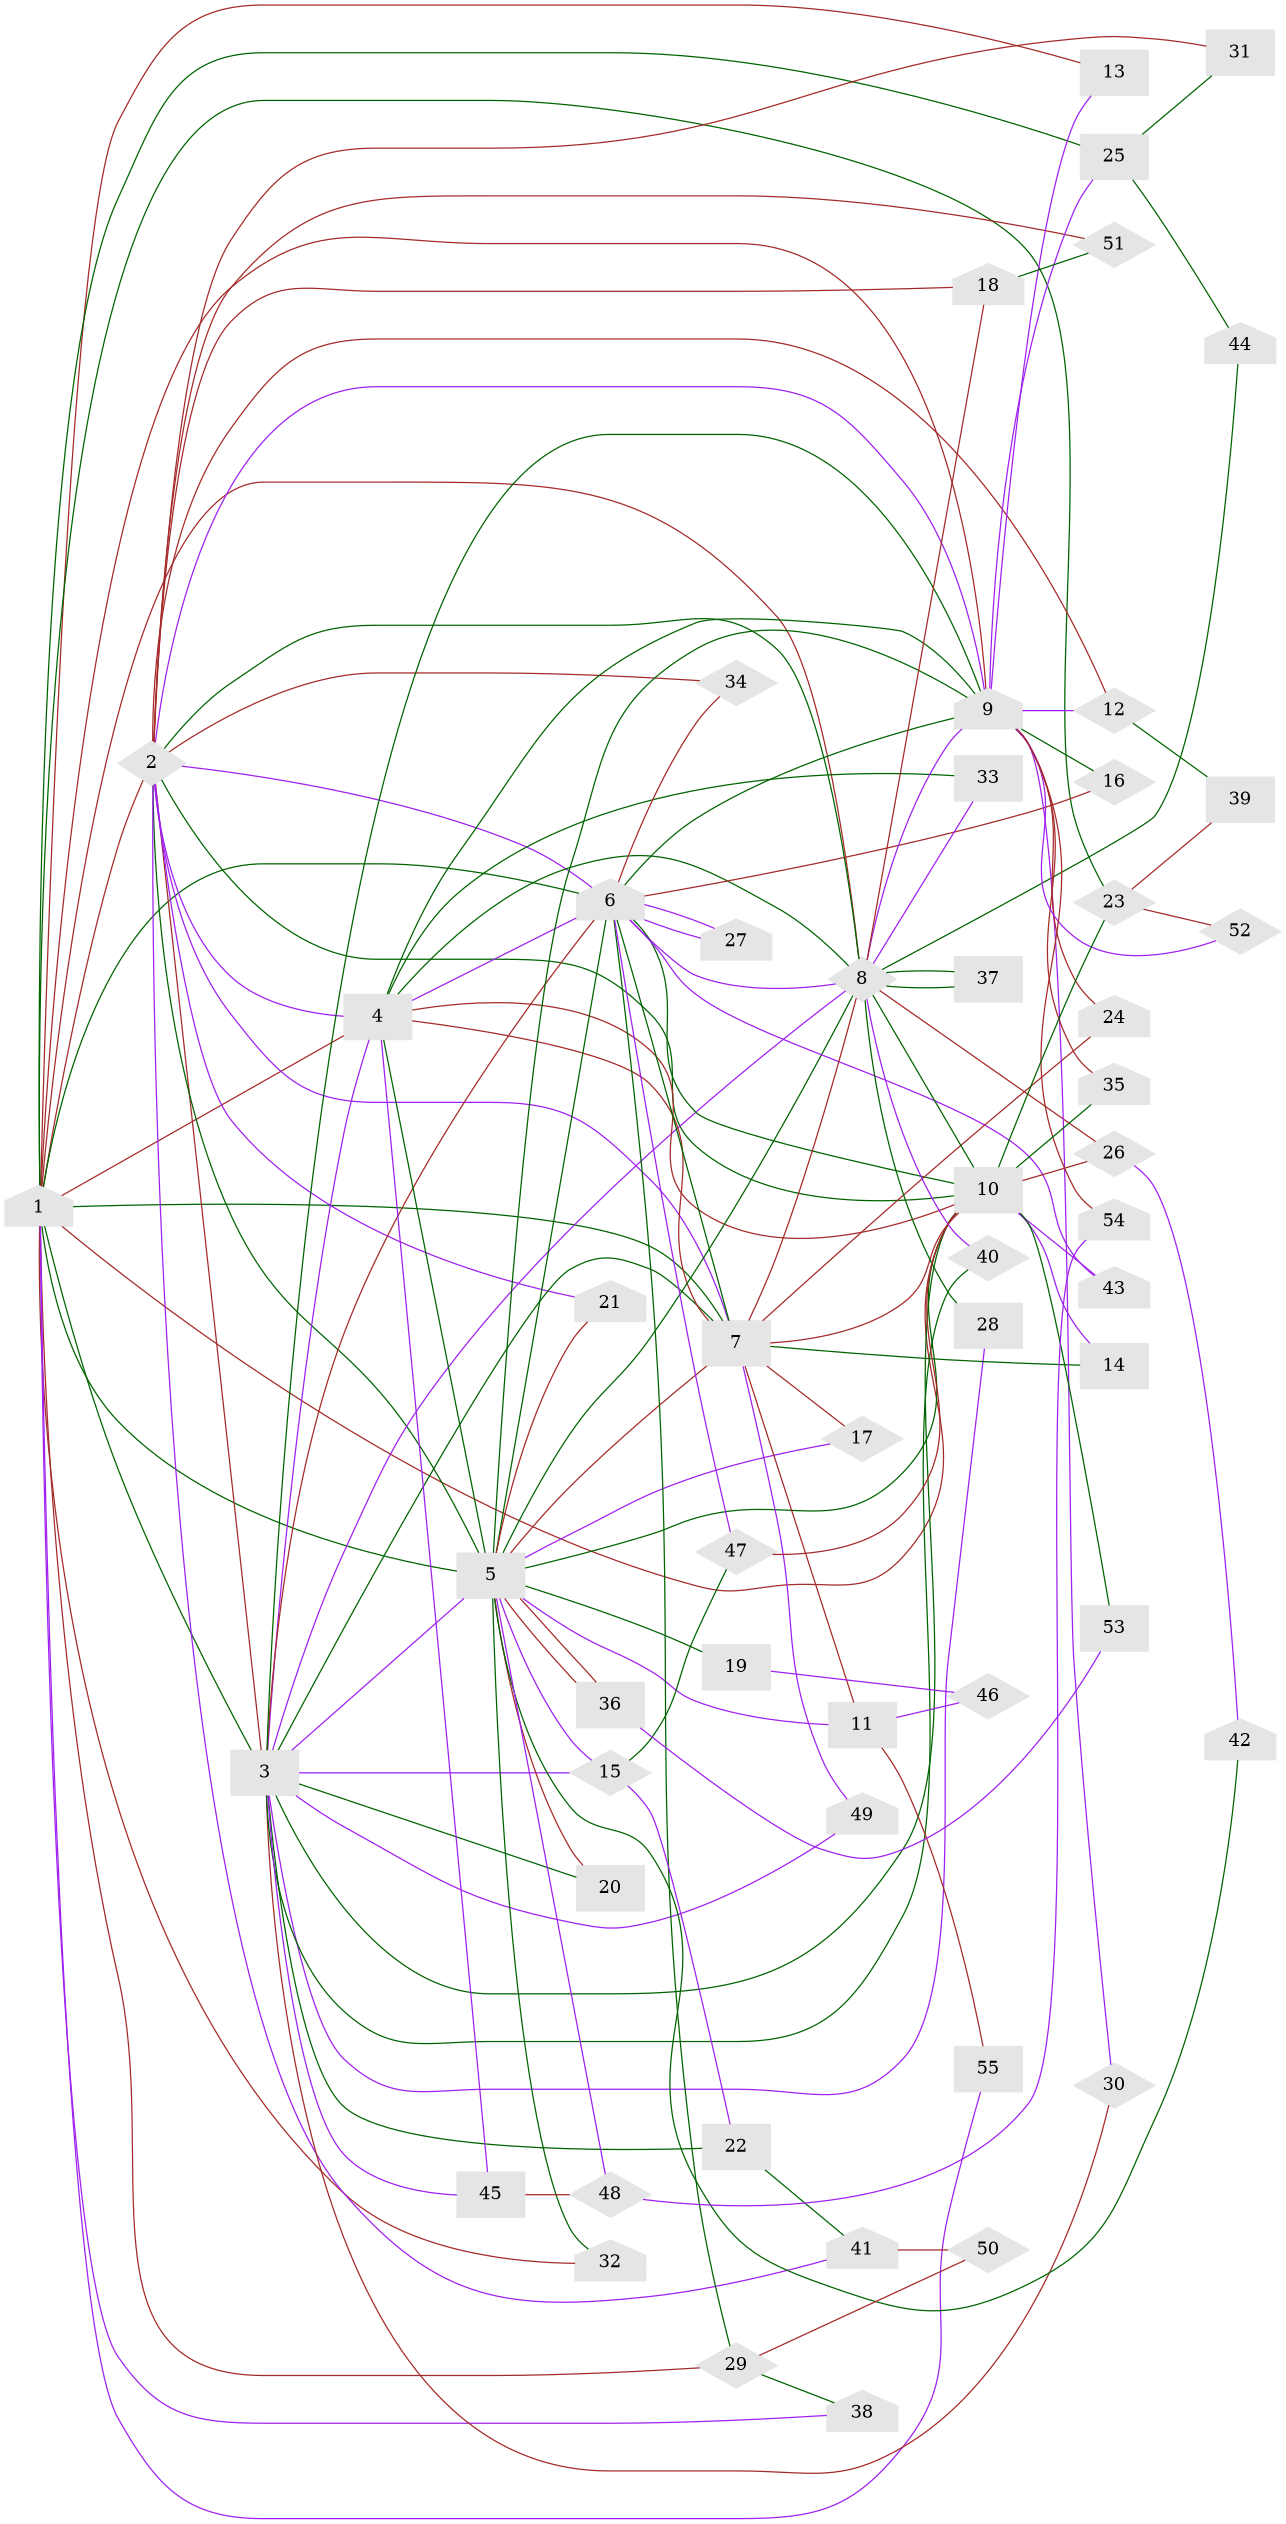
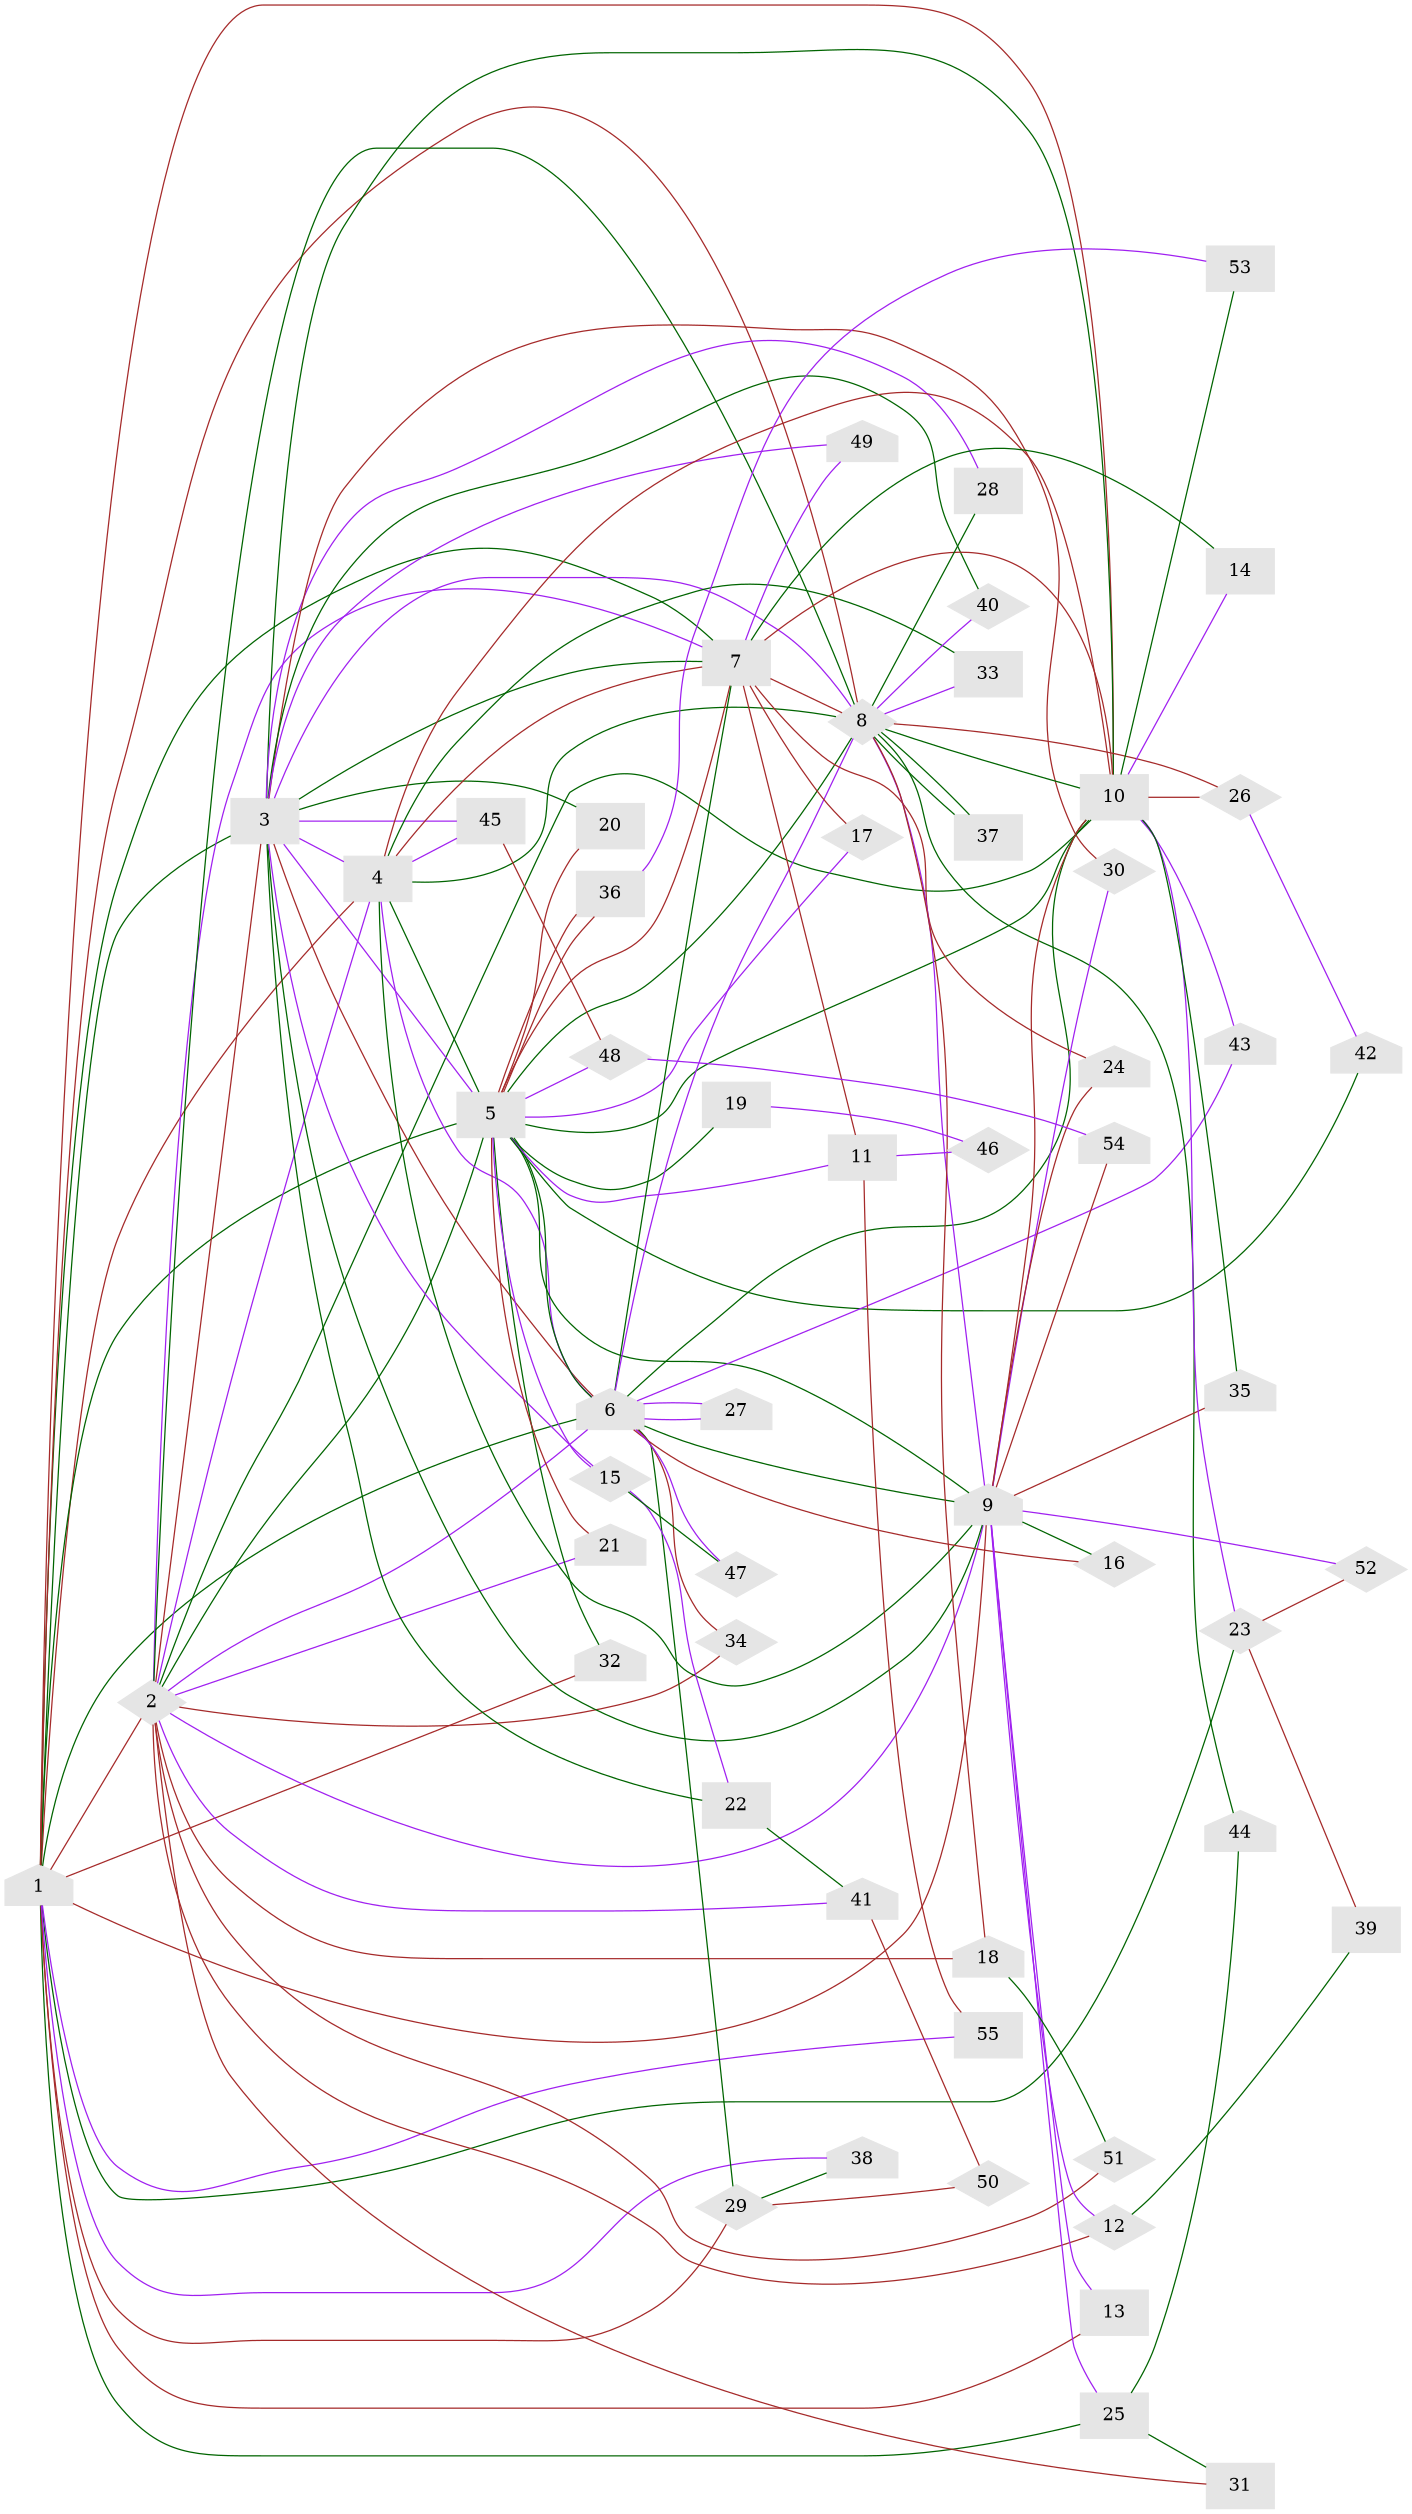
edge "23" -- "10": color darkgreen -> purple
edge "10" -- "47": now "10" -- "9"
